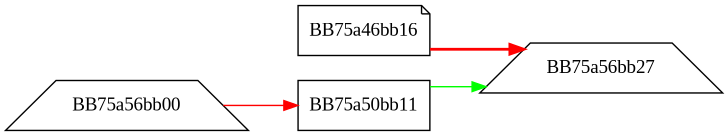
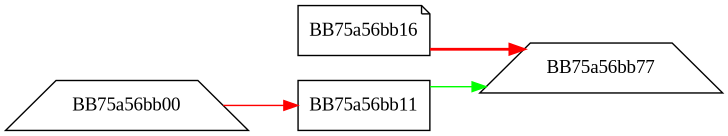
node "BB75a46bb16": label "BB75a46bb16" -> "BB75a56bb16"
node "BB75a56bb27": label "BB75a56bb27" -> "BB75a56bb77"
node "BB75a50bb11": label "BB75a50bb11" -> "BB75a56bb11"
